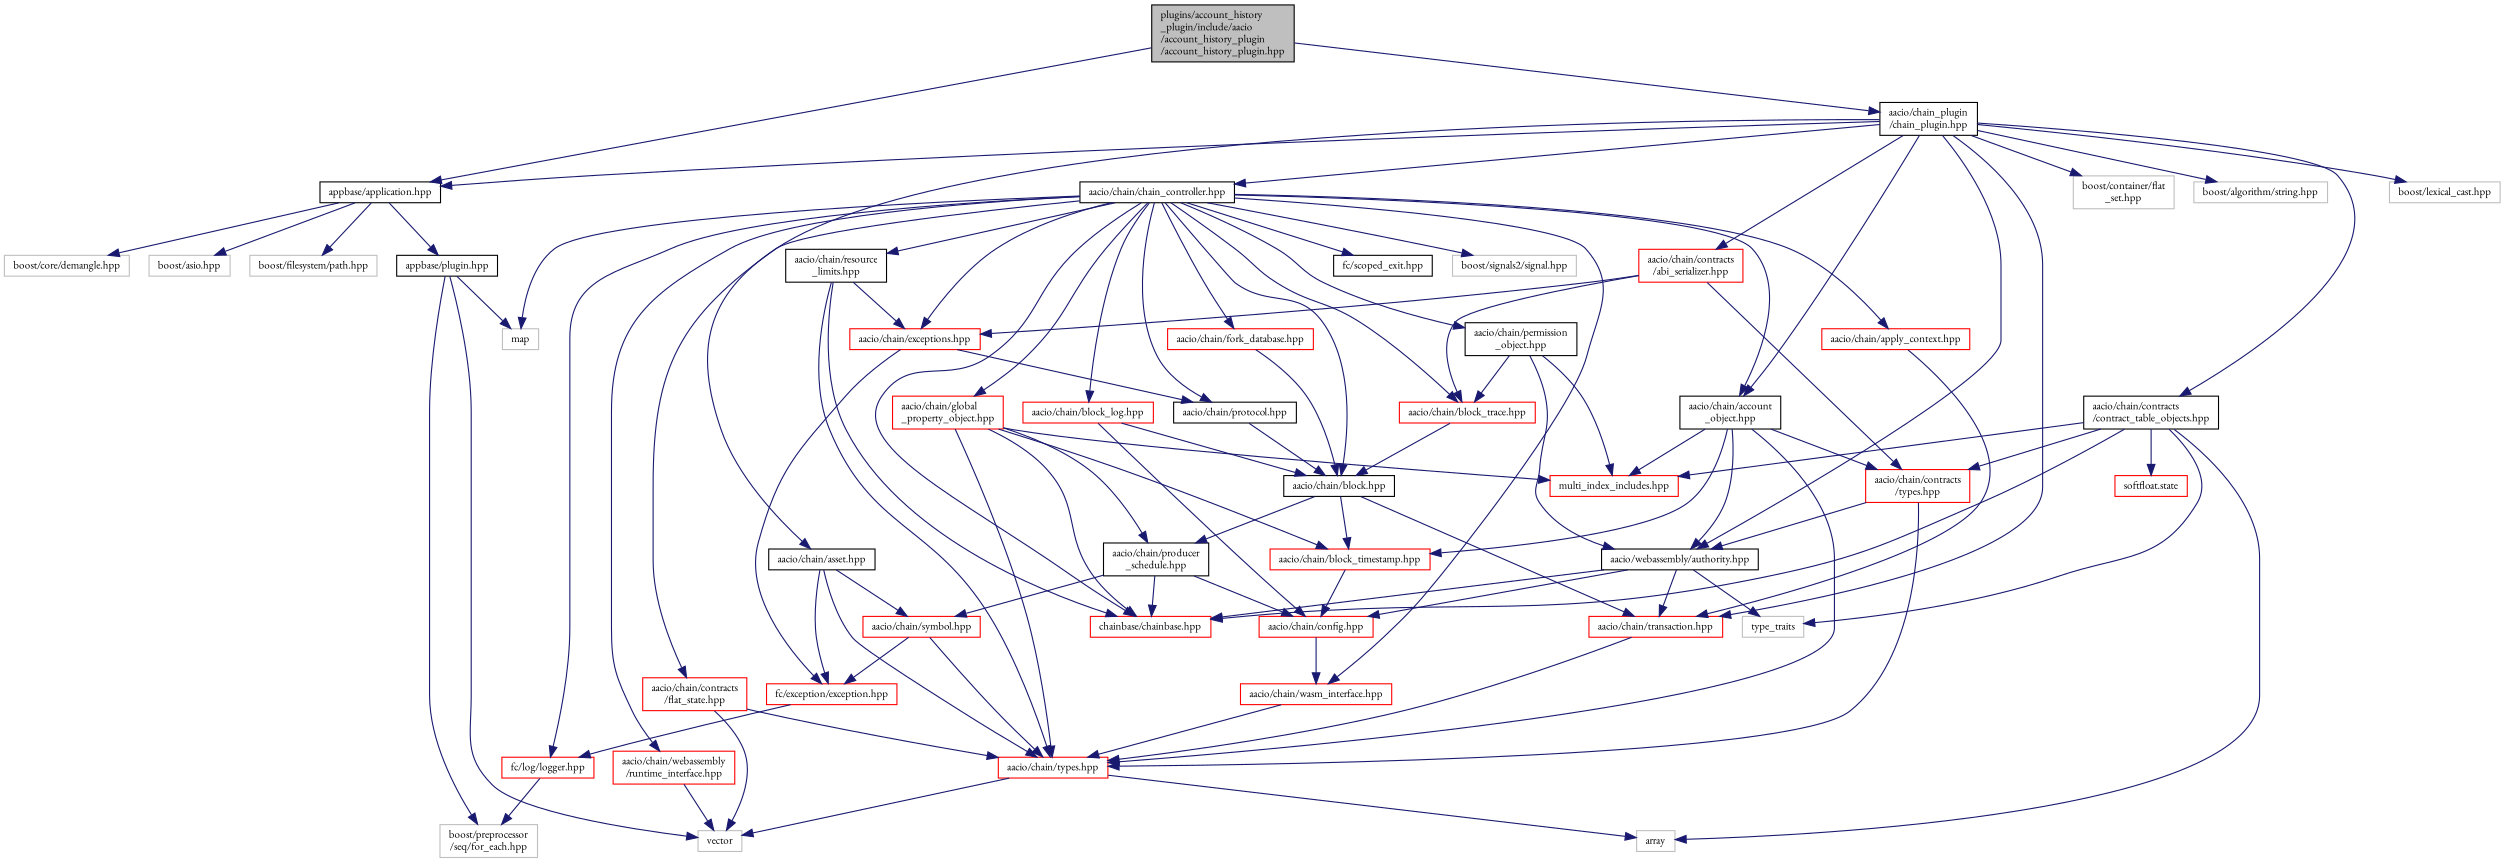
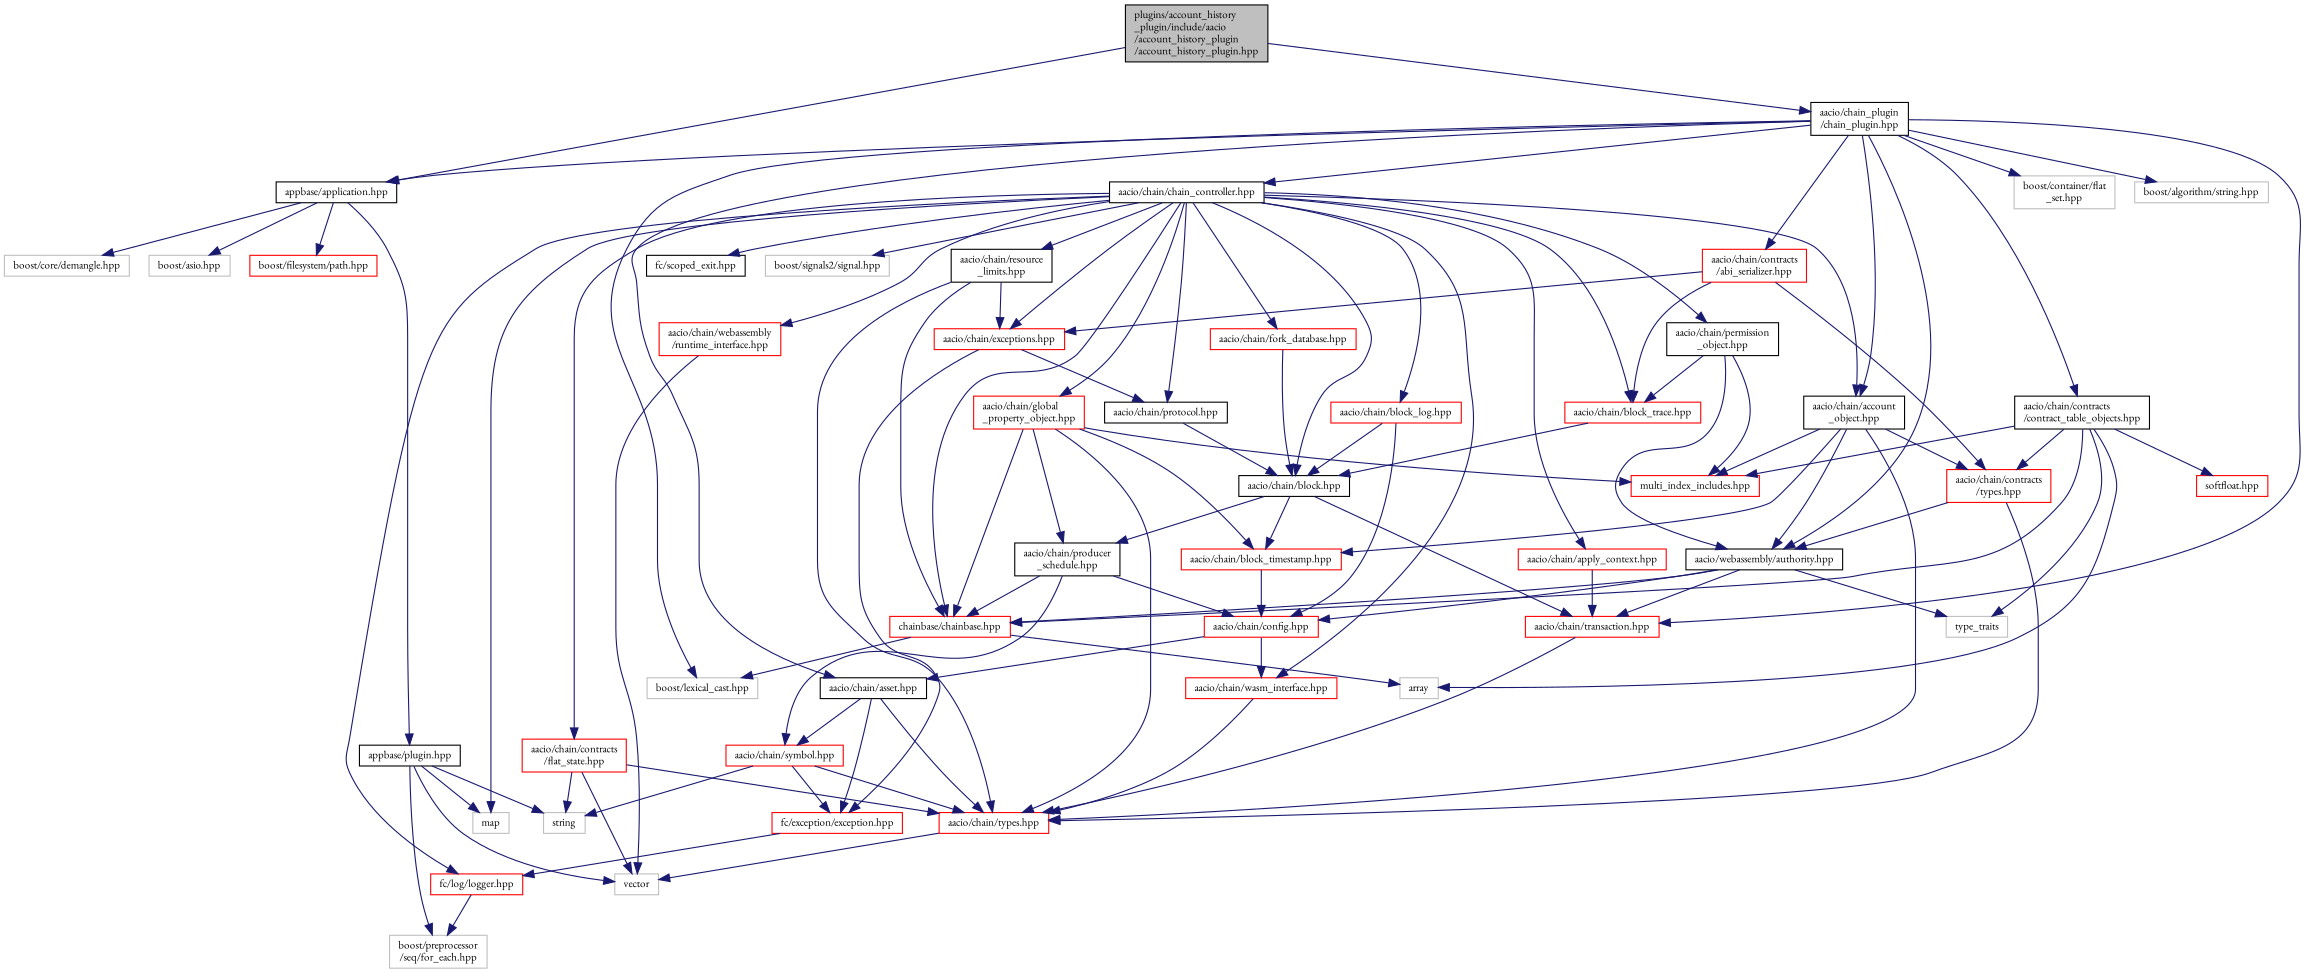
node "boost/filesystem/path.hpp": color grey75 -> red
node "softfloat.state": label "softfloat.state" -> "softfloat.hpp"
edge "chainbase/chainbase.hpp" -> "boost/lexical_cast.hpp": added
edge "aacio/chain/config.hpp" -> "aacio/chain/asset.hpp": added
edge "aacio/chain/types.hpp" -> "array": now "chainbase/chainbase.hpp" -> "array"
node "string": added
